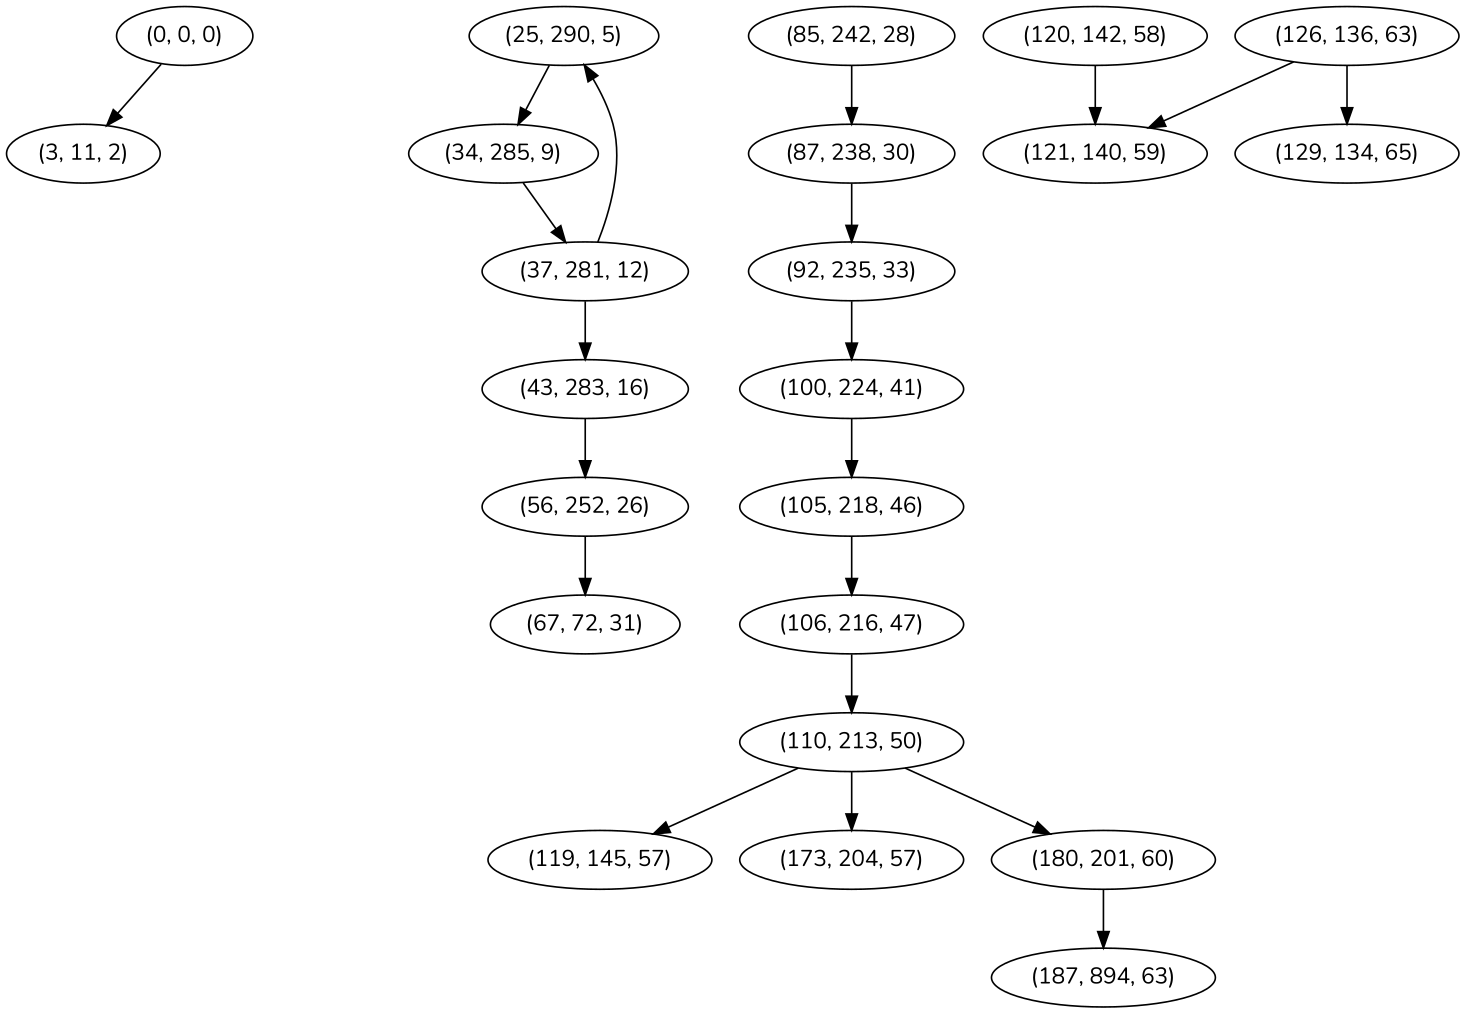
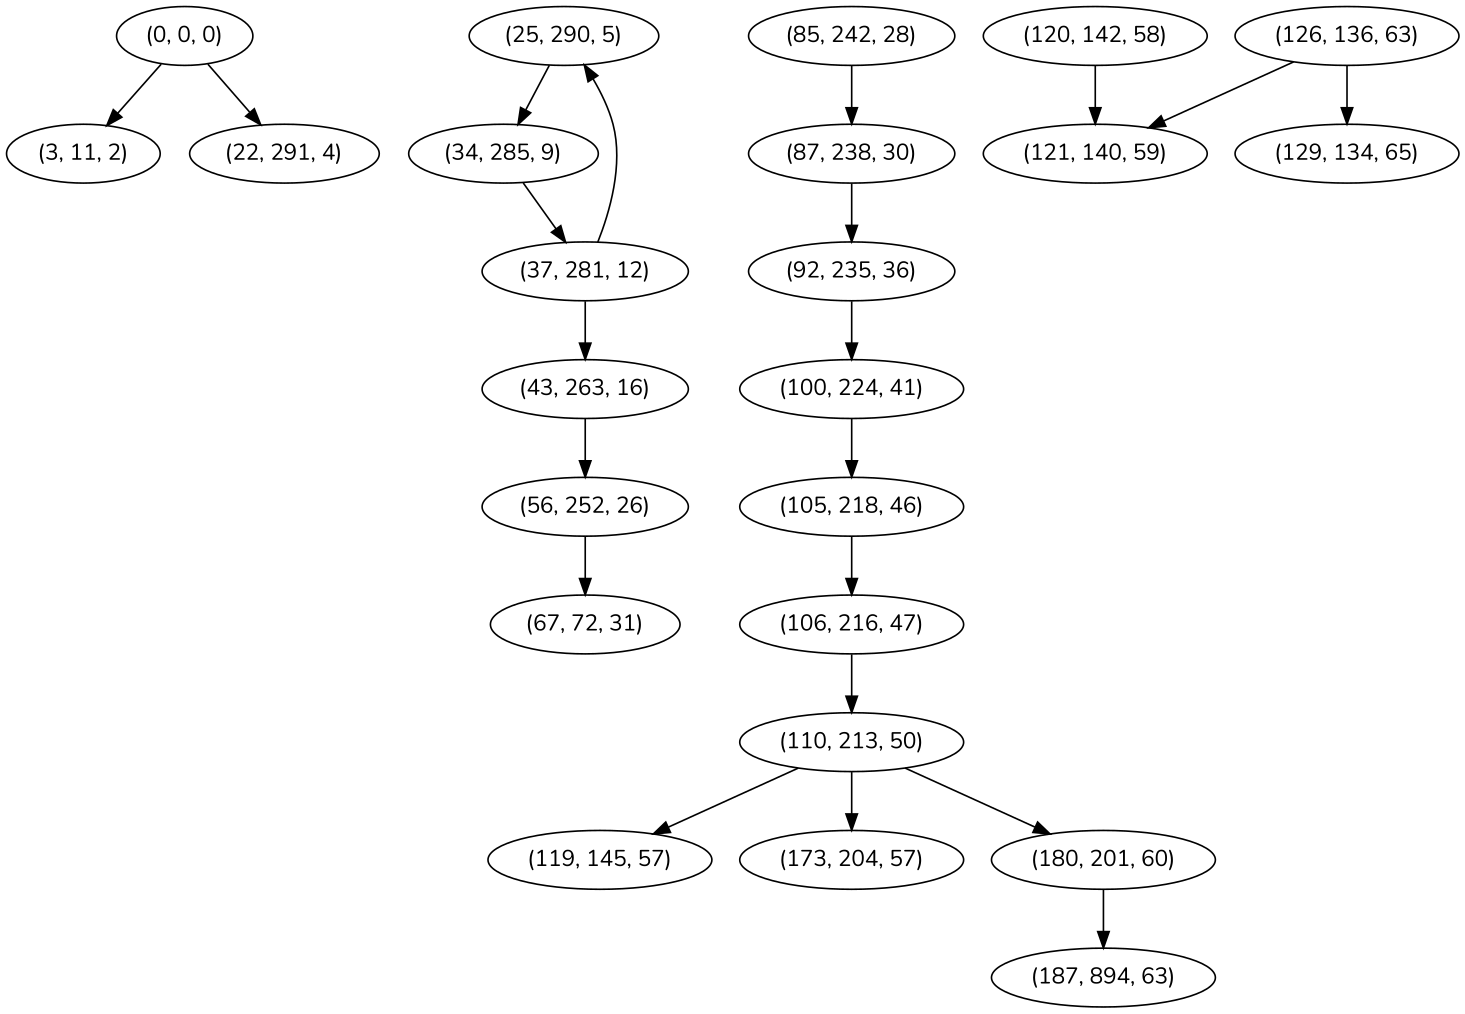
node "(22, 291, 4)": added
node "(92, 235, 33)": label "(92, 235, 33)" -> "(92, 235, 36)"
node "(43, 283, 16)": label "(43, 283, 16)" -> "(43, 263, 16)"
